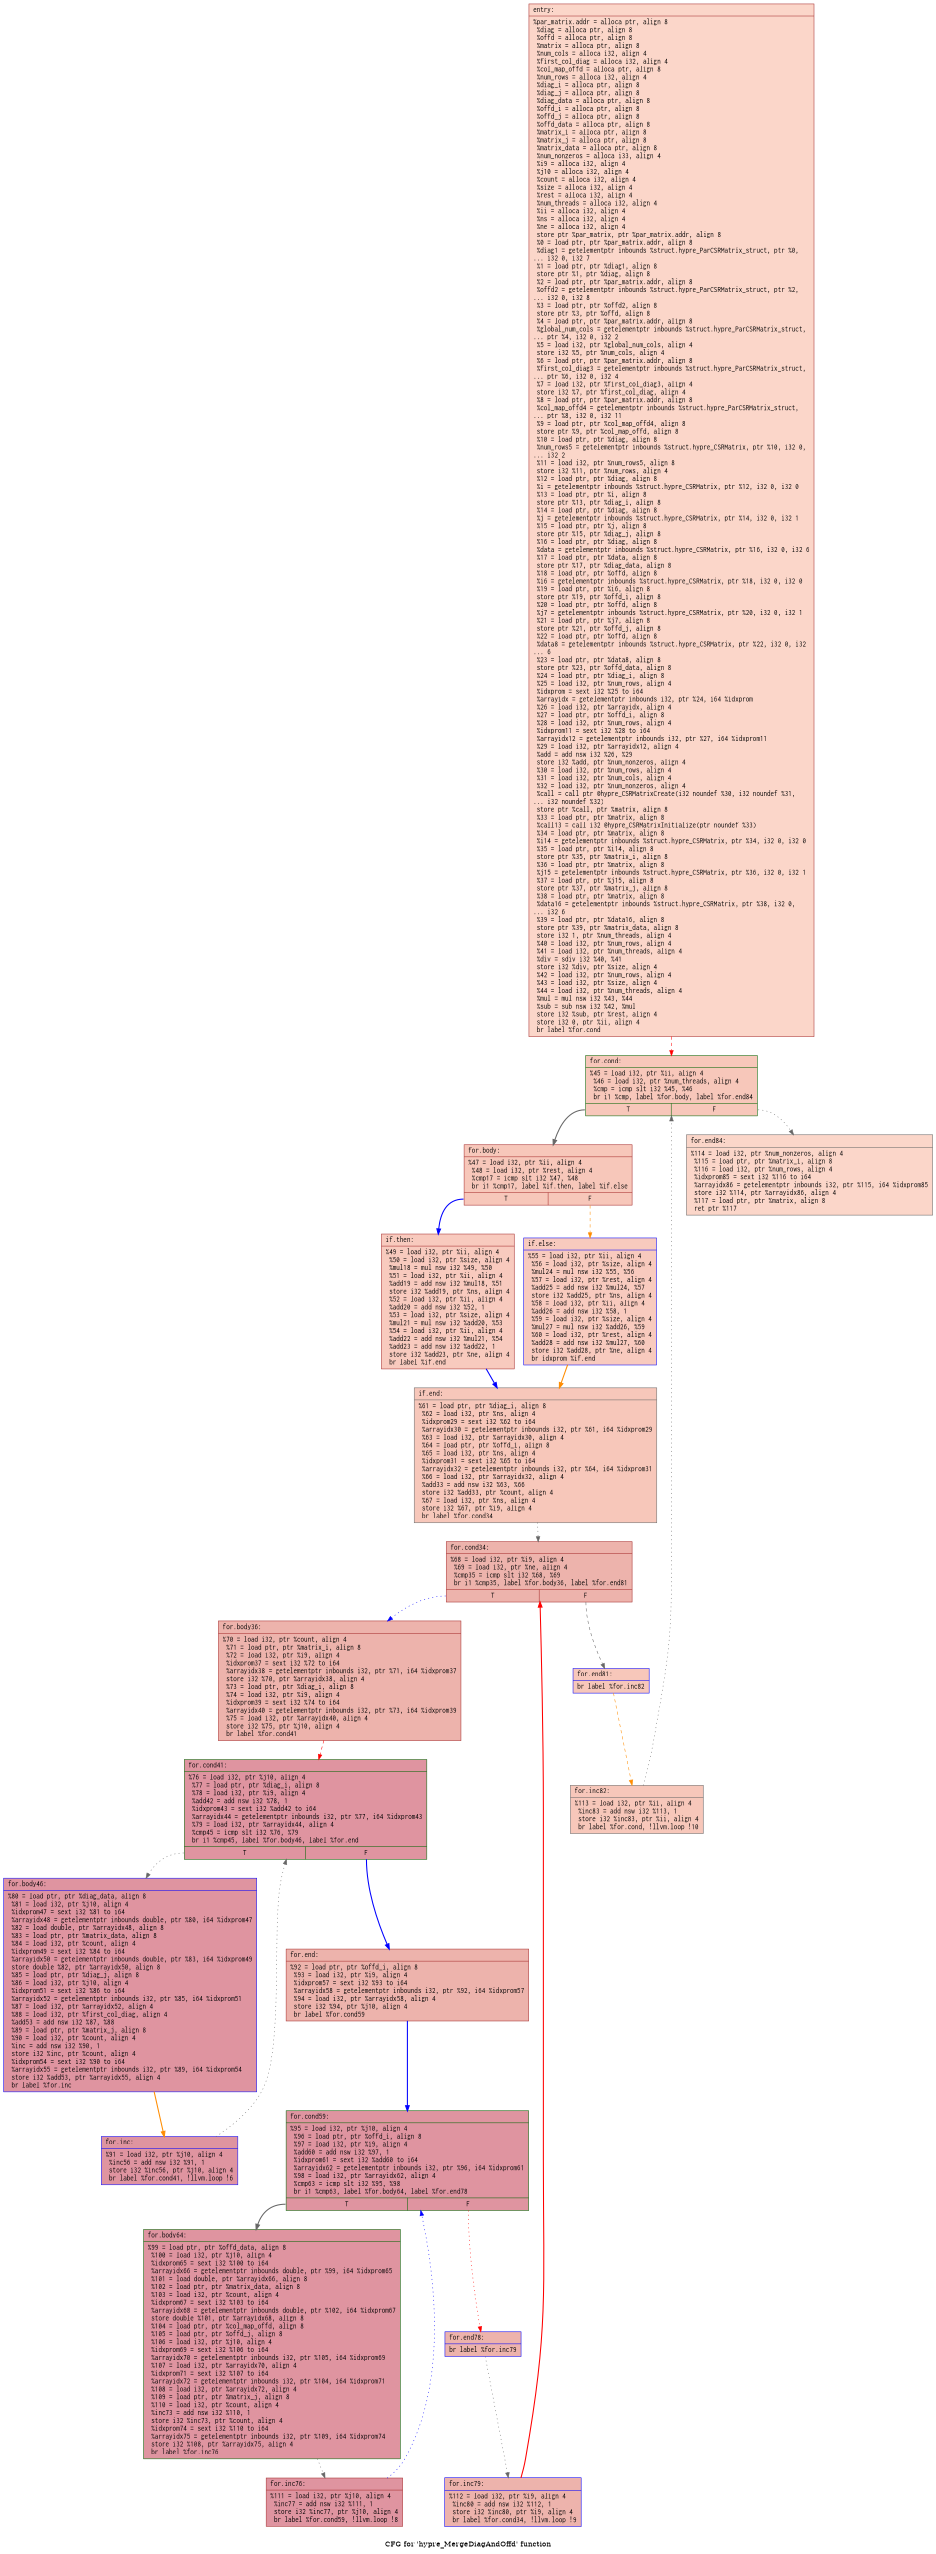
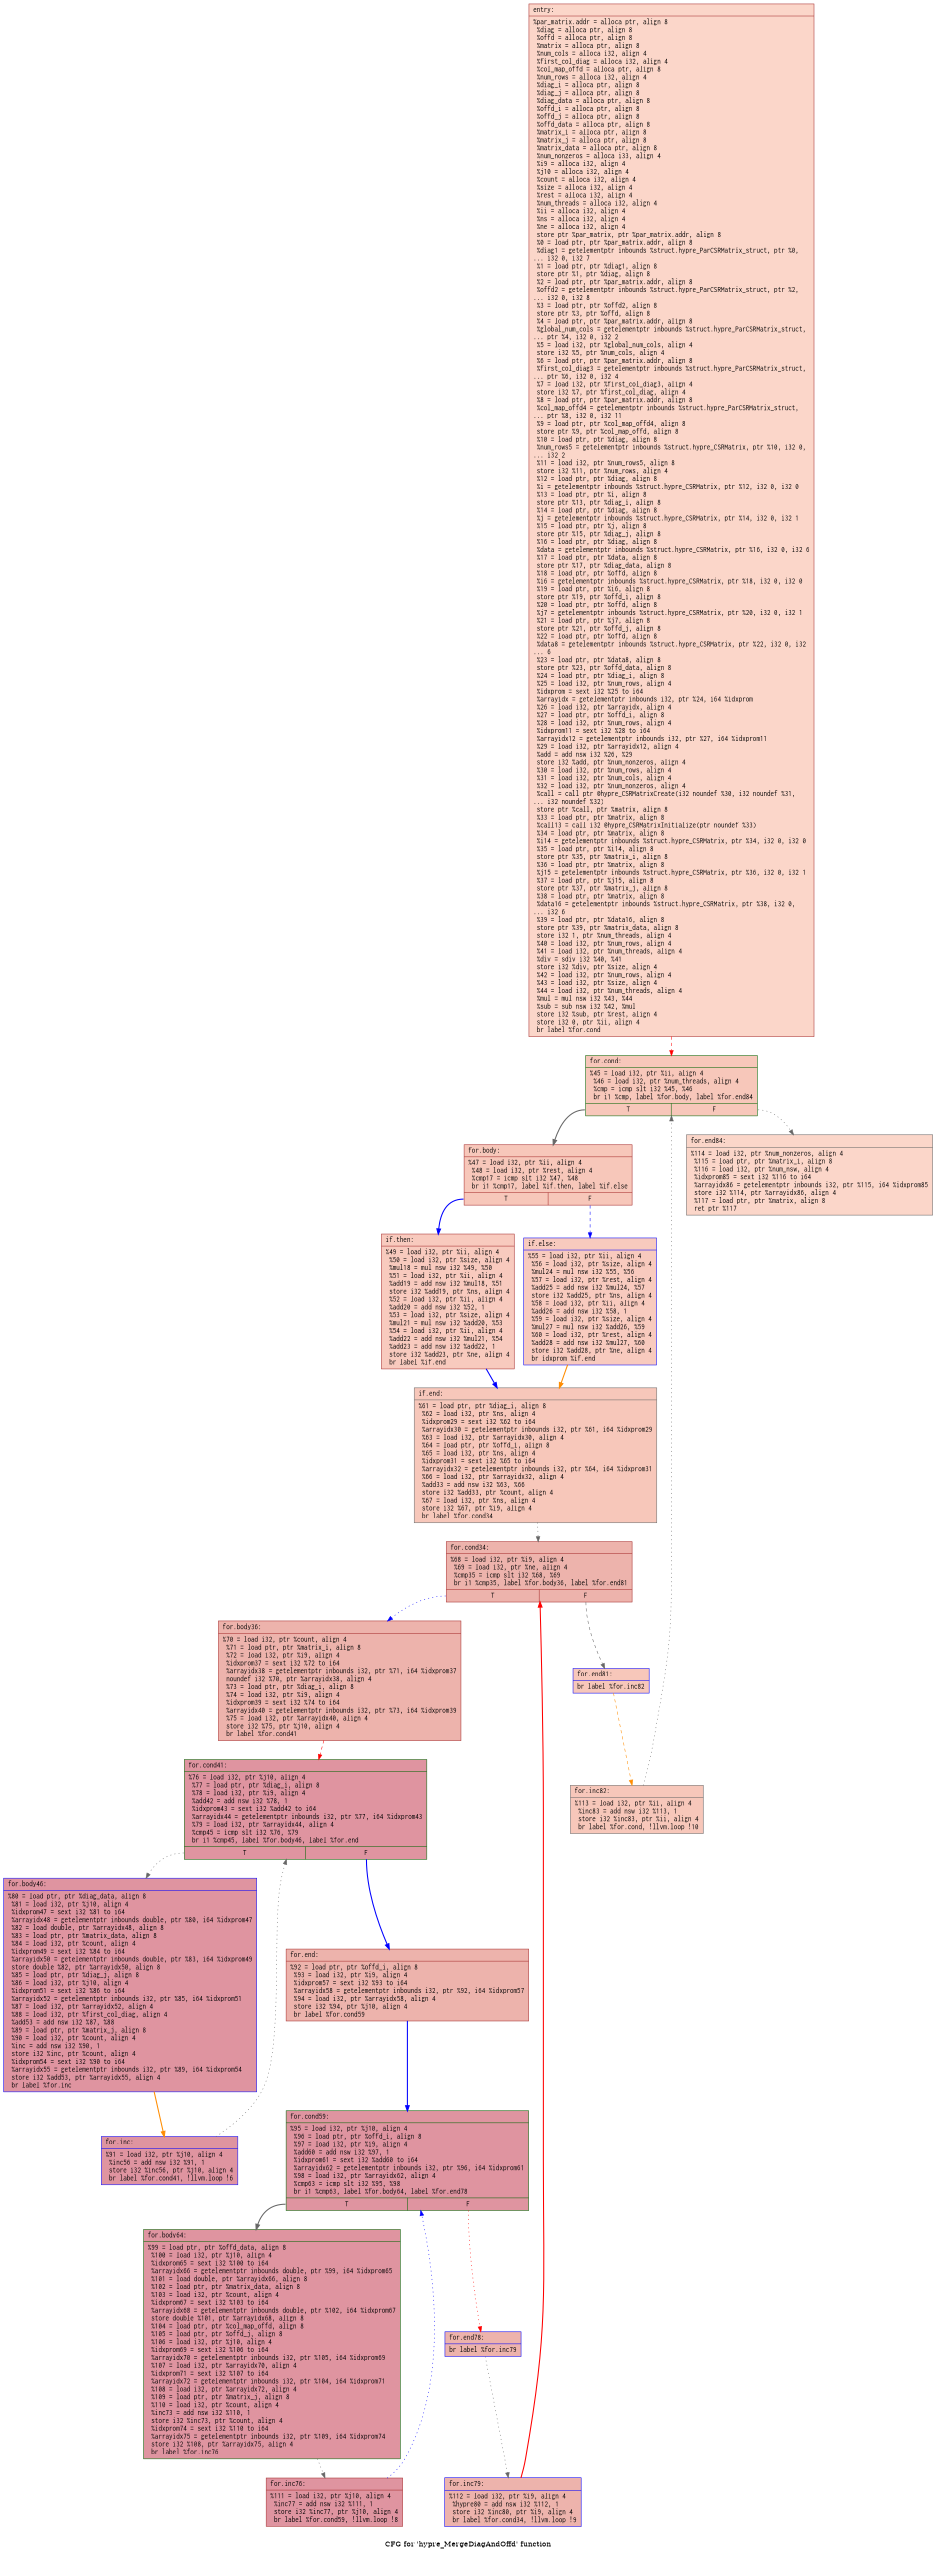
node "for.end84:": text "%116 = load i32, ptr %num_rows, align 4" -> "%116 = load i32, ptr %num_nsw, align 4"
edge "for.body:" -> "if.else:": color darkorange -> blue
node "for.body36:": text "store i32 %70, ptr %arrayidx38, align 4" -> "noundef i32 %70, ptr %arrayidx38, align 4"
node "for.inc79:": text "%inc80 = add nsw i32 %112, 1" -> "%hypre80 = add nsw i32 %112, 1"
